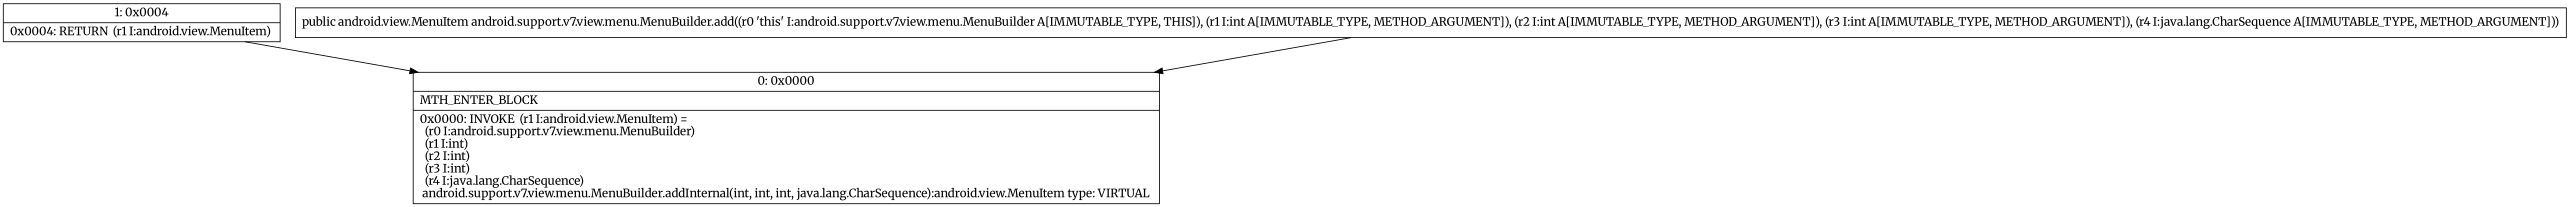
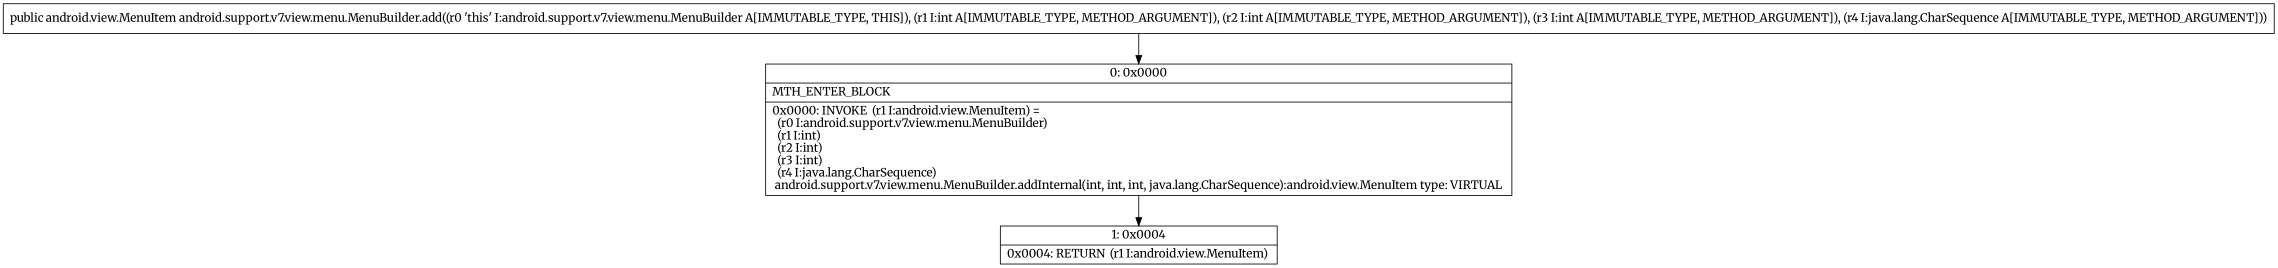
edge "1: 0x0004" -> "0: 0x0000": reversed
